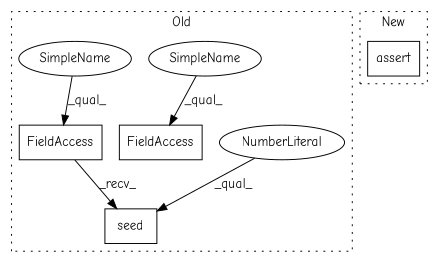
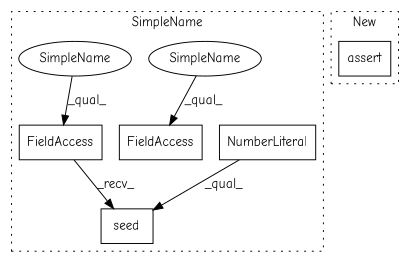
cluster "Old": label "Old" -> "SimpleName"
node "NumberLiteral": shape ellipse -> box
